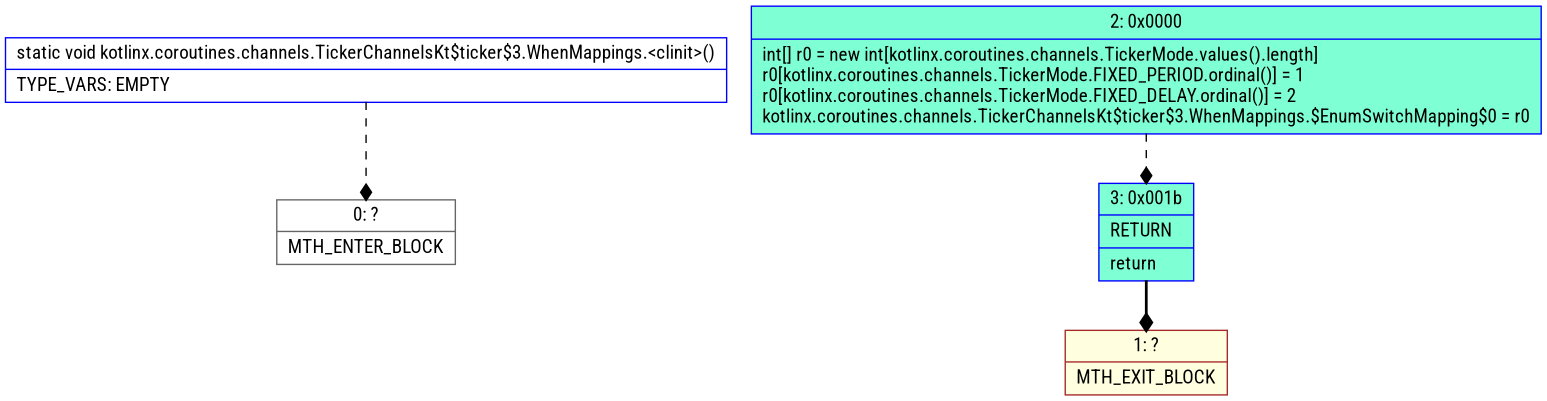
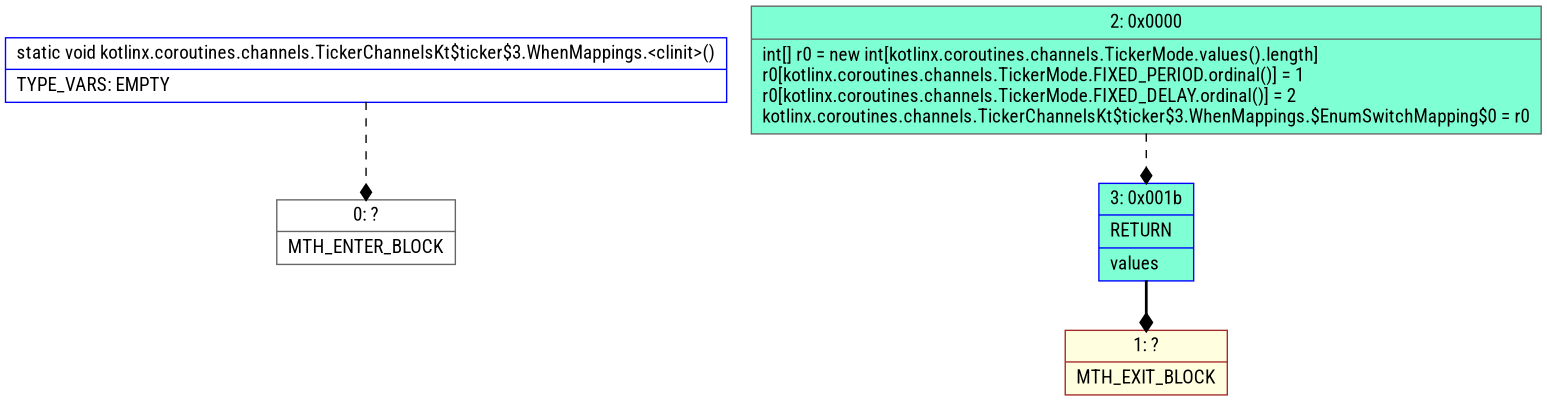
node "2: 0x0000": color blue -> gray40
node "3: 0x001b": text "return" -> "values"
